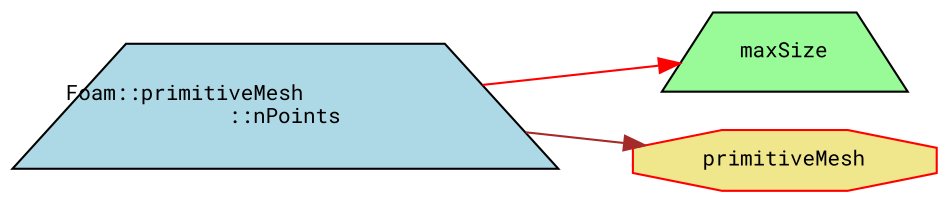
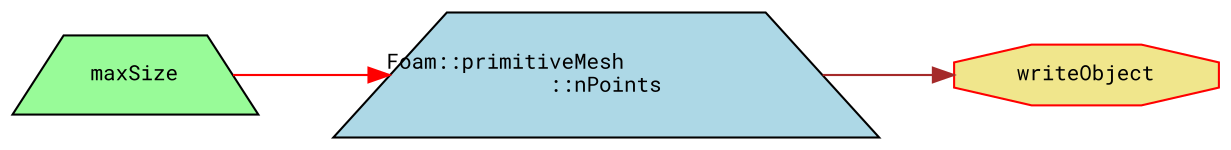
edge "Foam::primitiveMesh ::nPoints" -> "maxSize": reversed
node "primitiveMesh": label "primitiveMesh" -> "writeObject"
